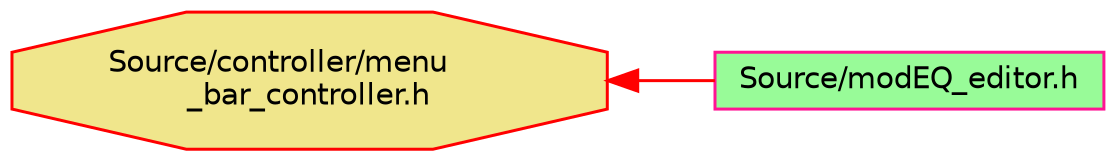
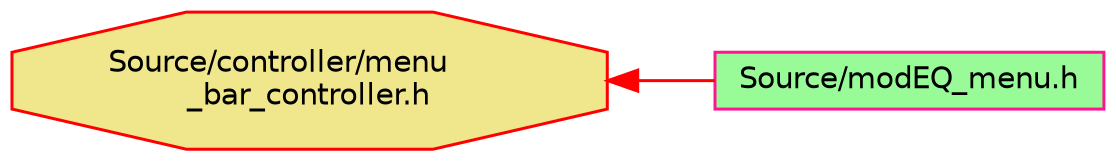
node "Source/modEQ_editor.h": label "Source/modEQ_editor.h" -> "Source/modEQ_menu.h"
